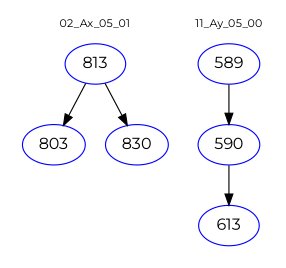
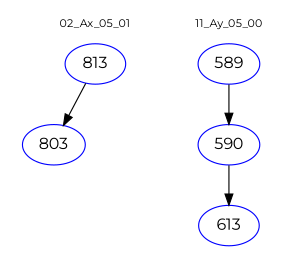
node "830": removed
